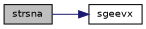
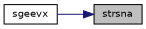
edge "strsna" -> "sgeevx": reversed
